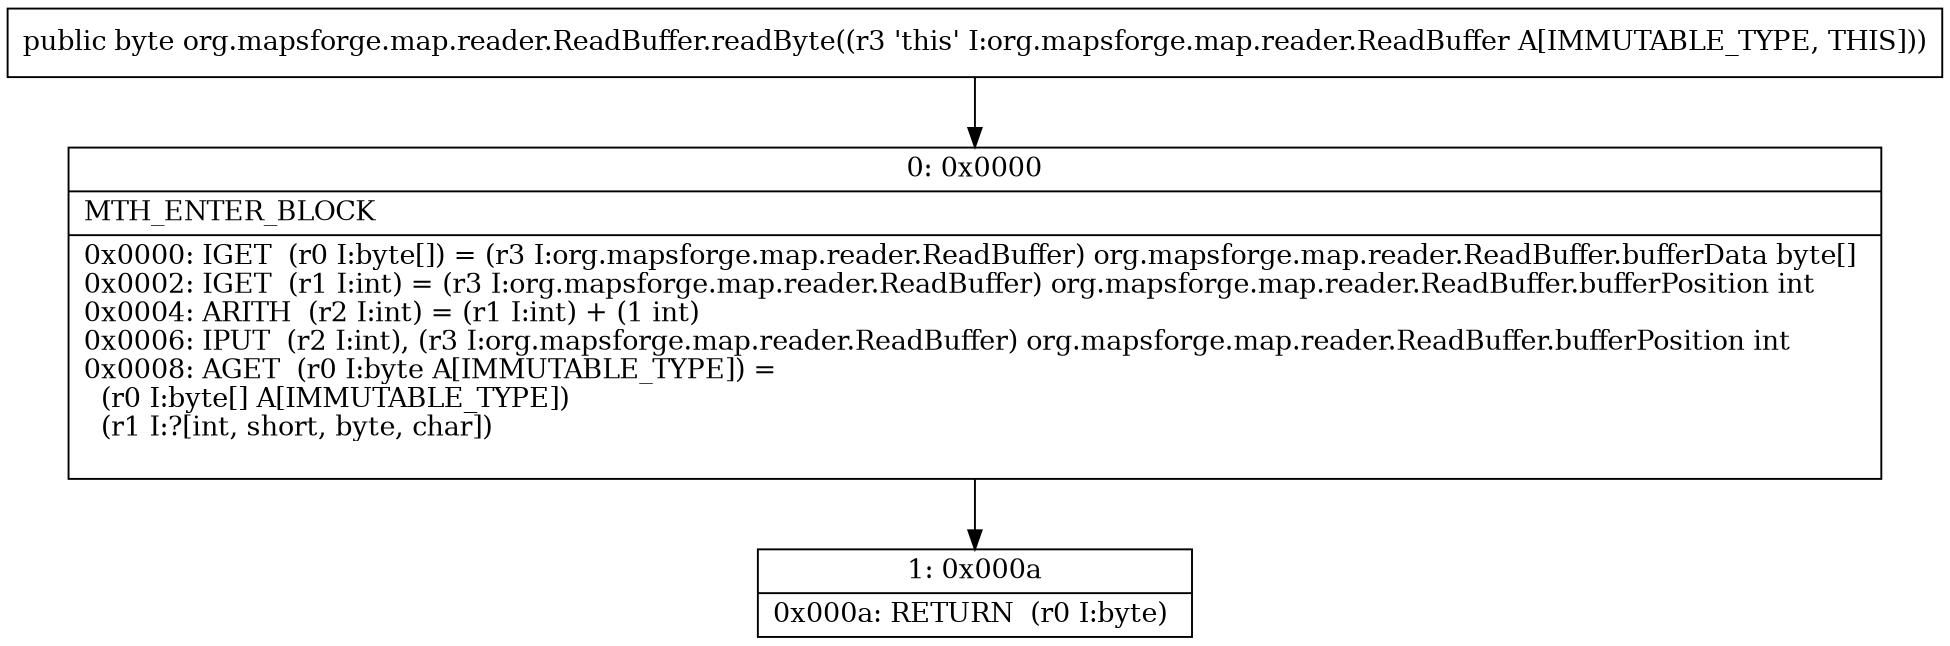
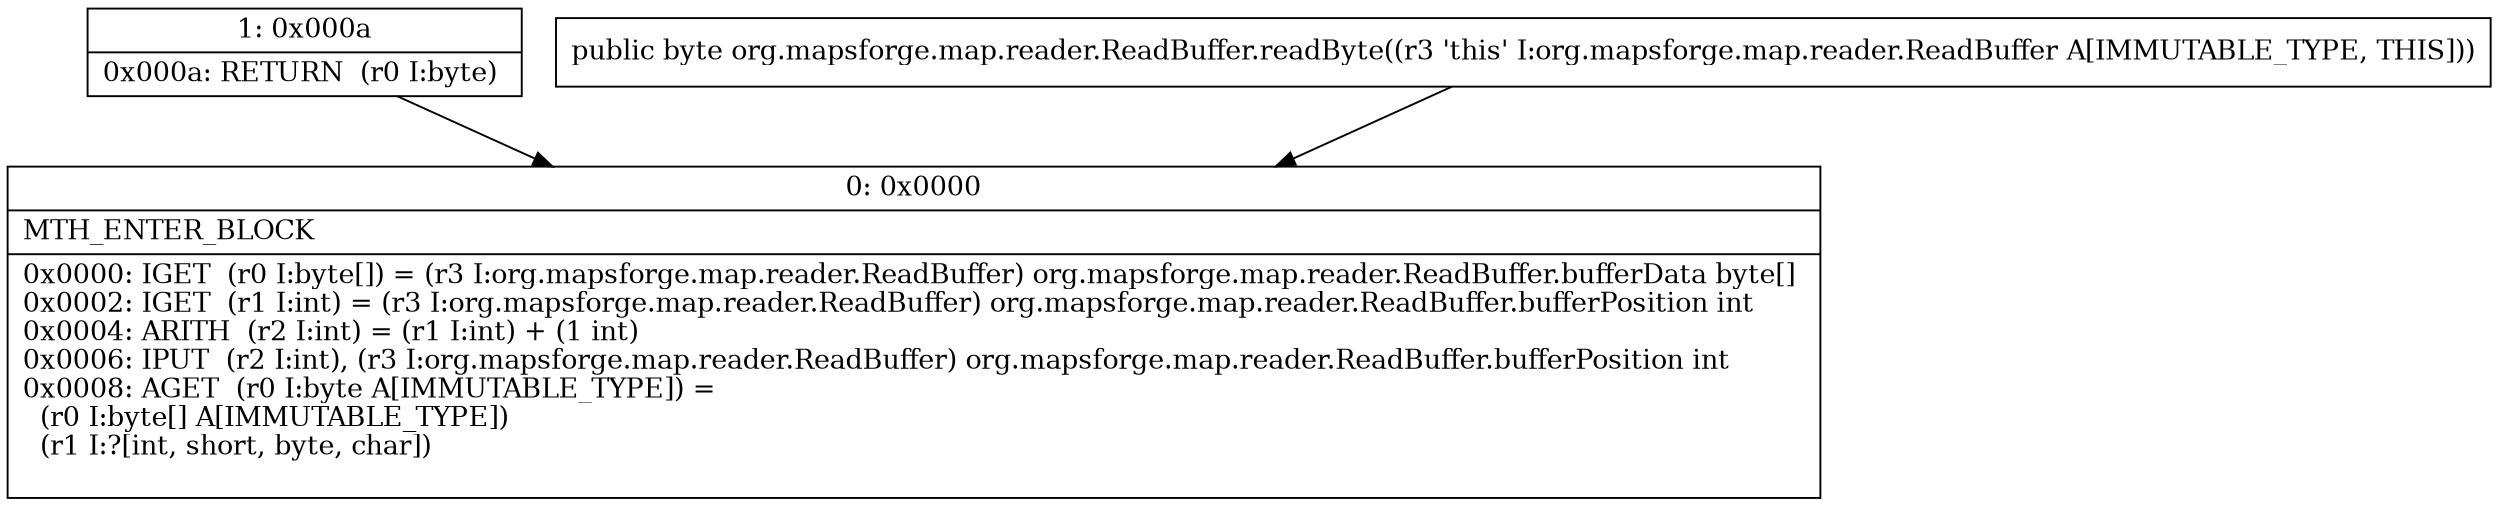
edge "0: 0x0000" -> "1: 0x000a": reversed
